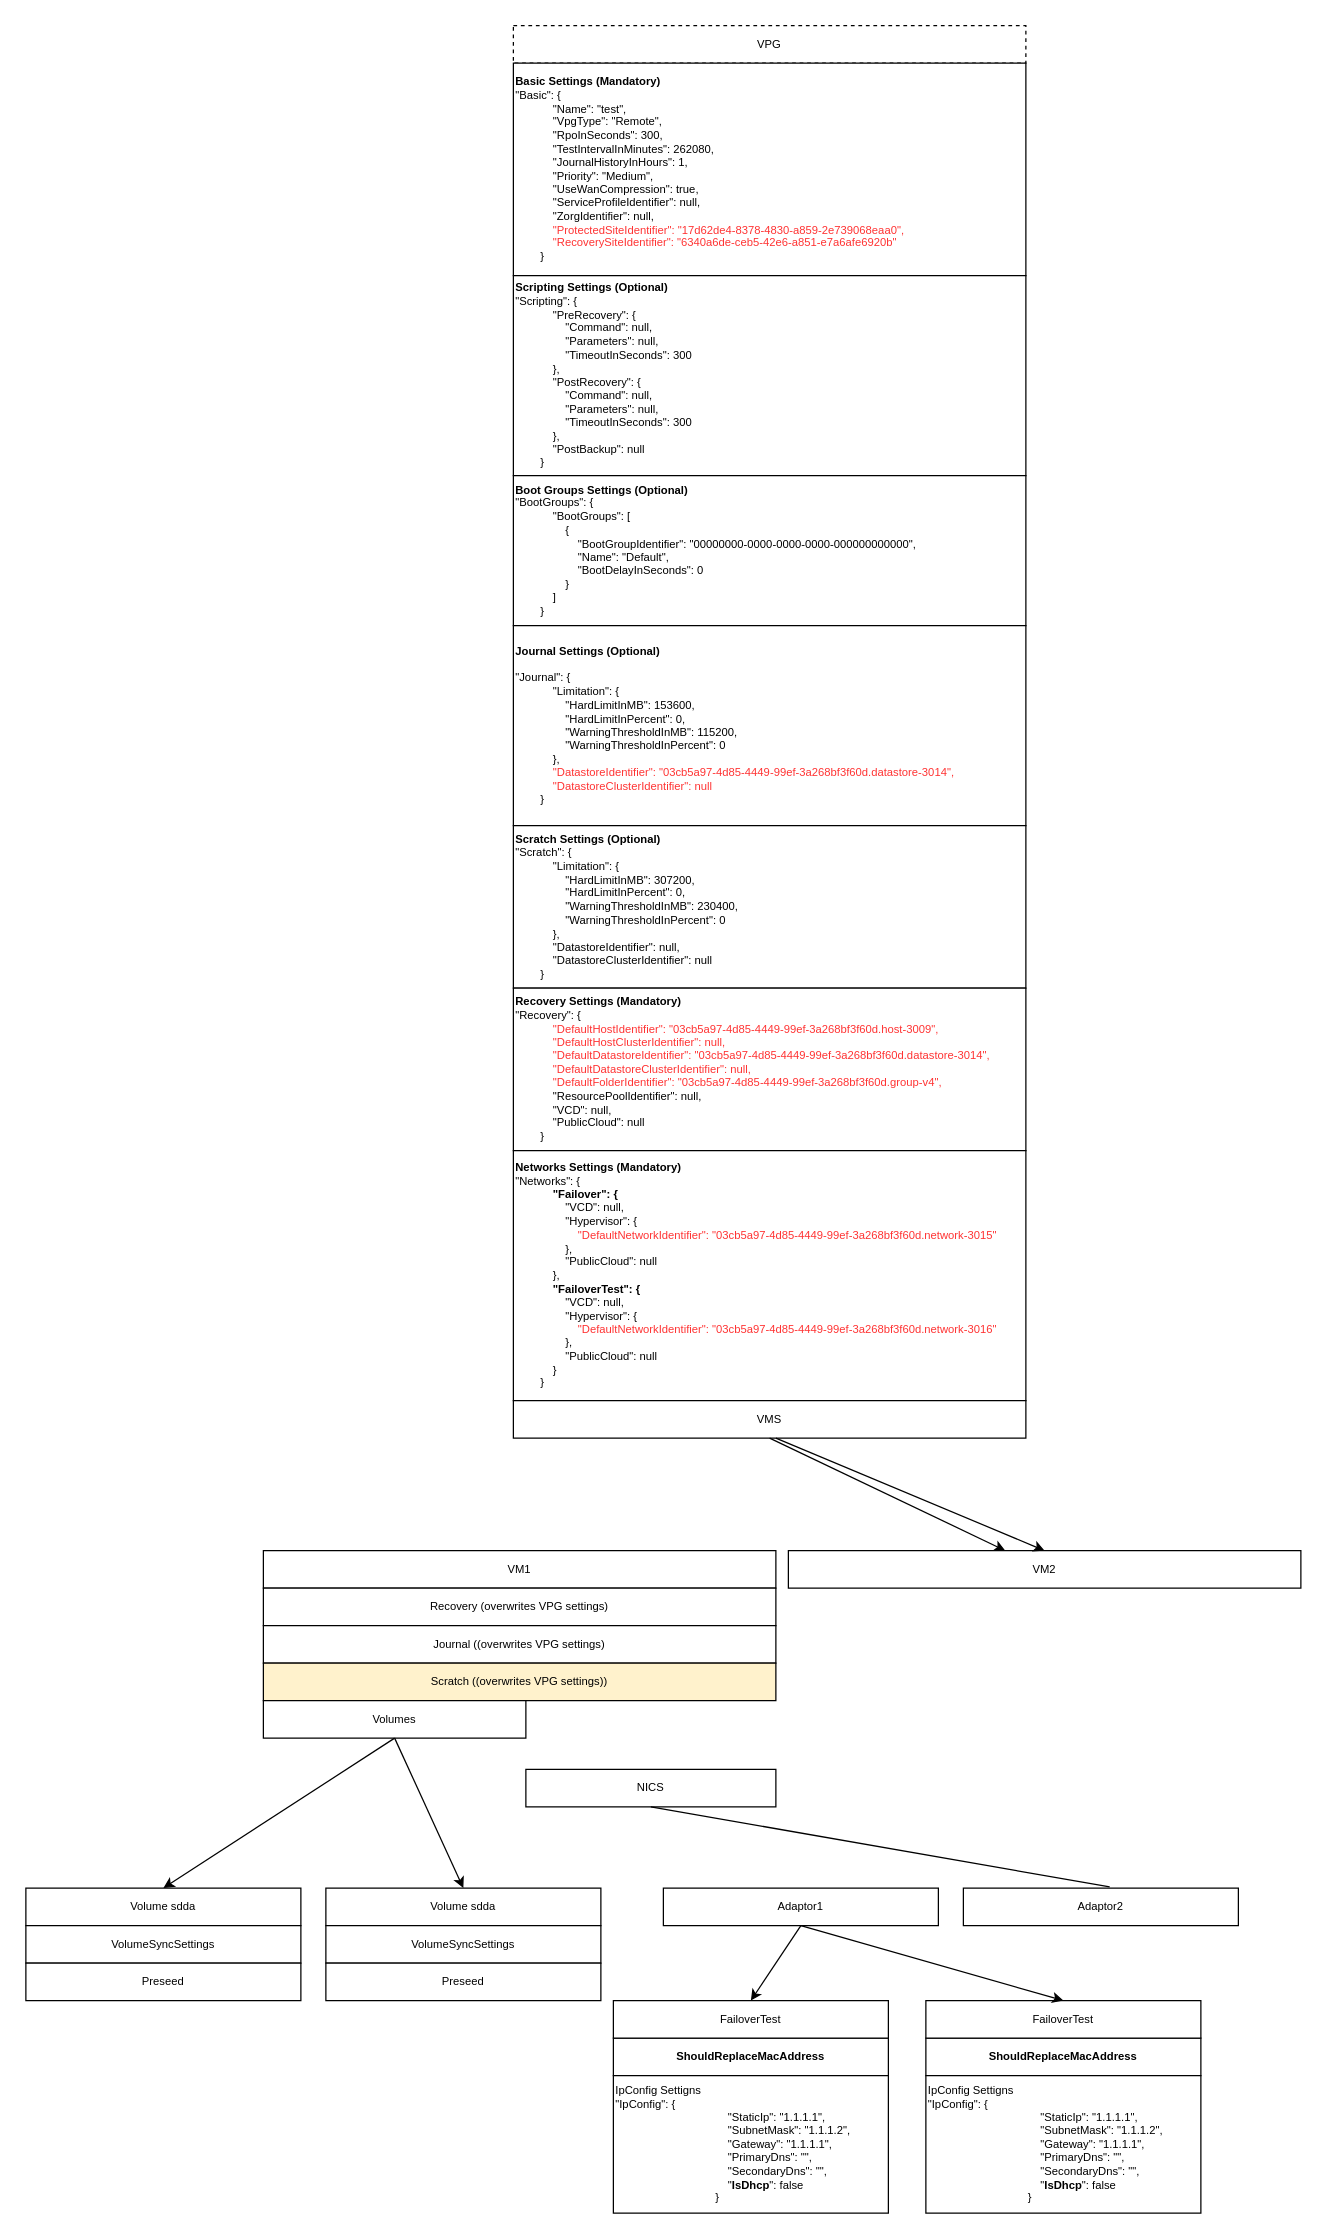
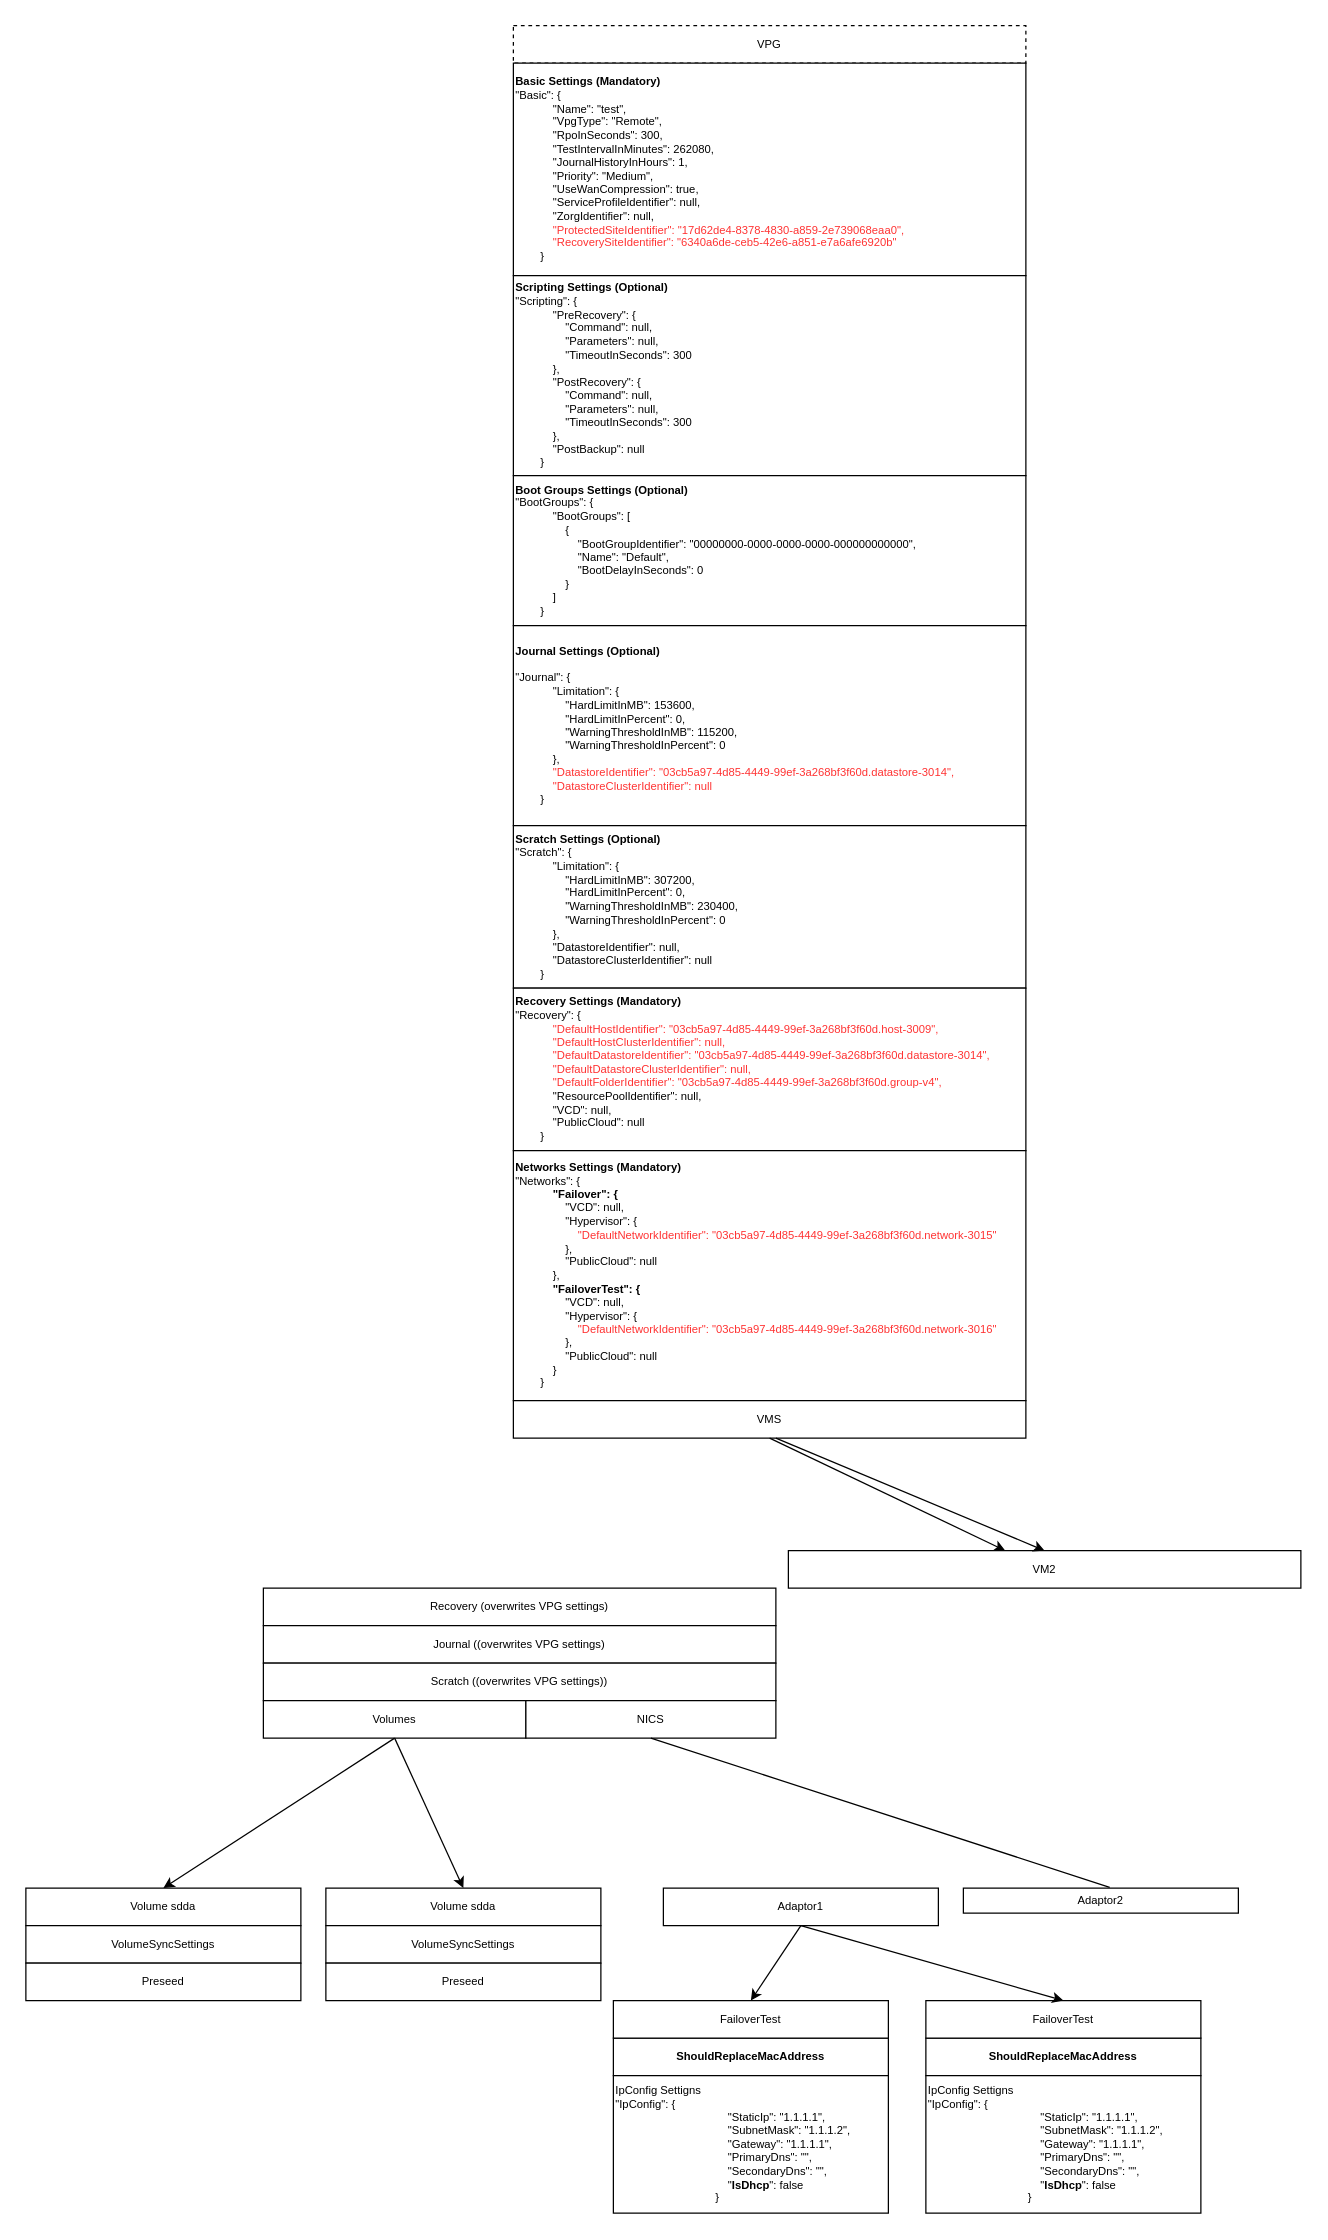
node "VM1": removed
node "Scratch ((overwrites VPG settings))": fillcolor #fff2cc -> #ffffff
node "NICS": moved (651, 1788) -> (651, 1719)
node "Adaptor2": size 275x38 -> 275x25
